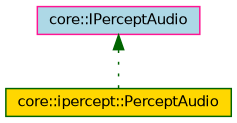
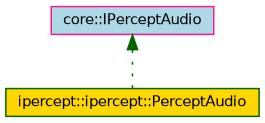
node "core::ipercept::PerceptAudio": label "core::ipercept::PerceptAudio" -> "ipercept::ipercept::PerceptAudio"
